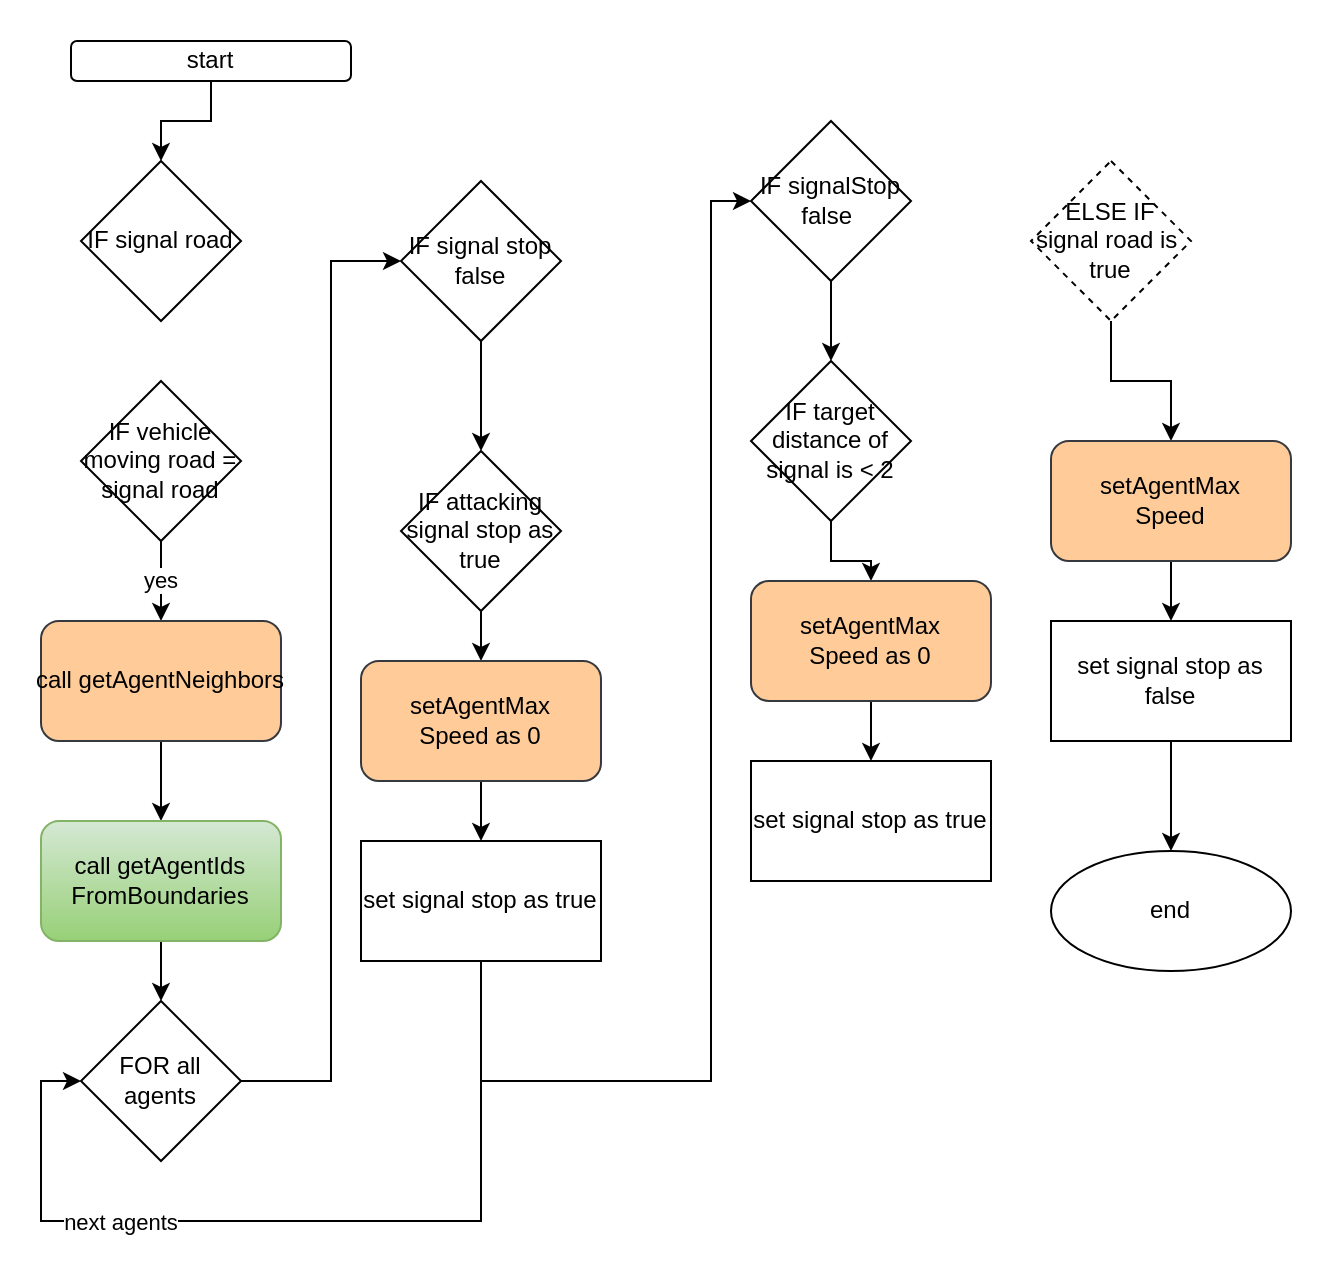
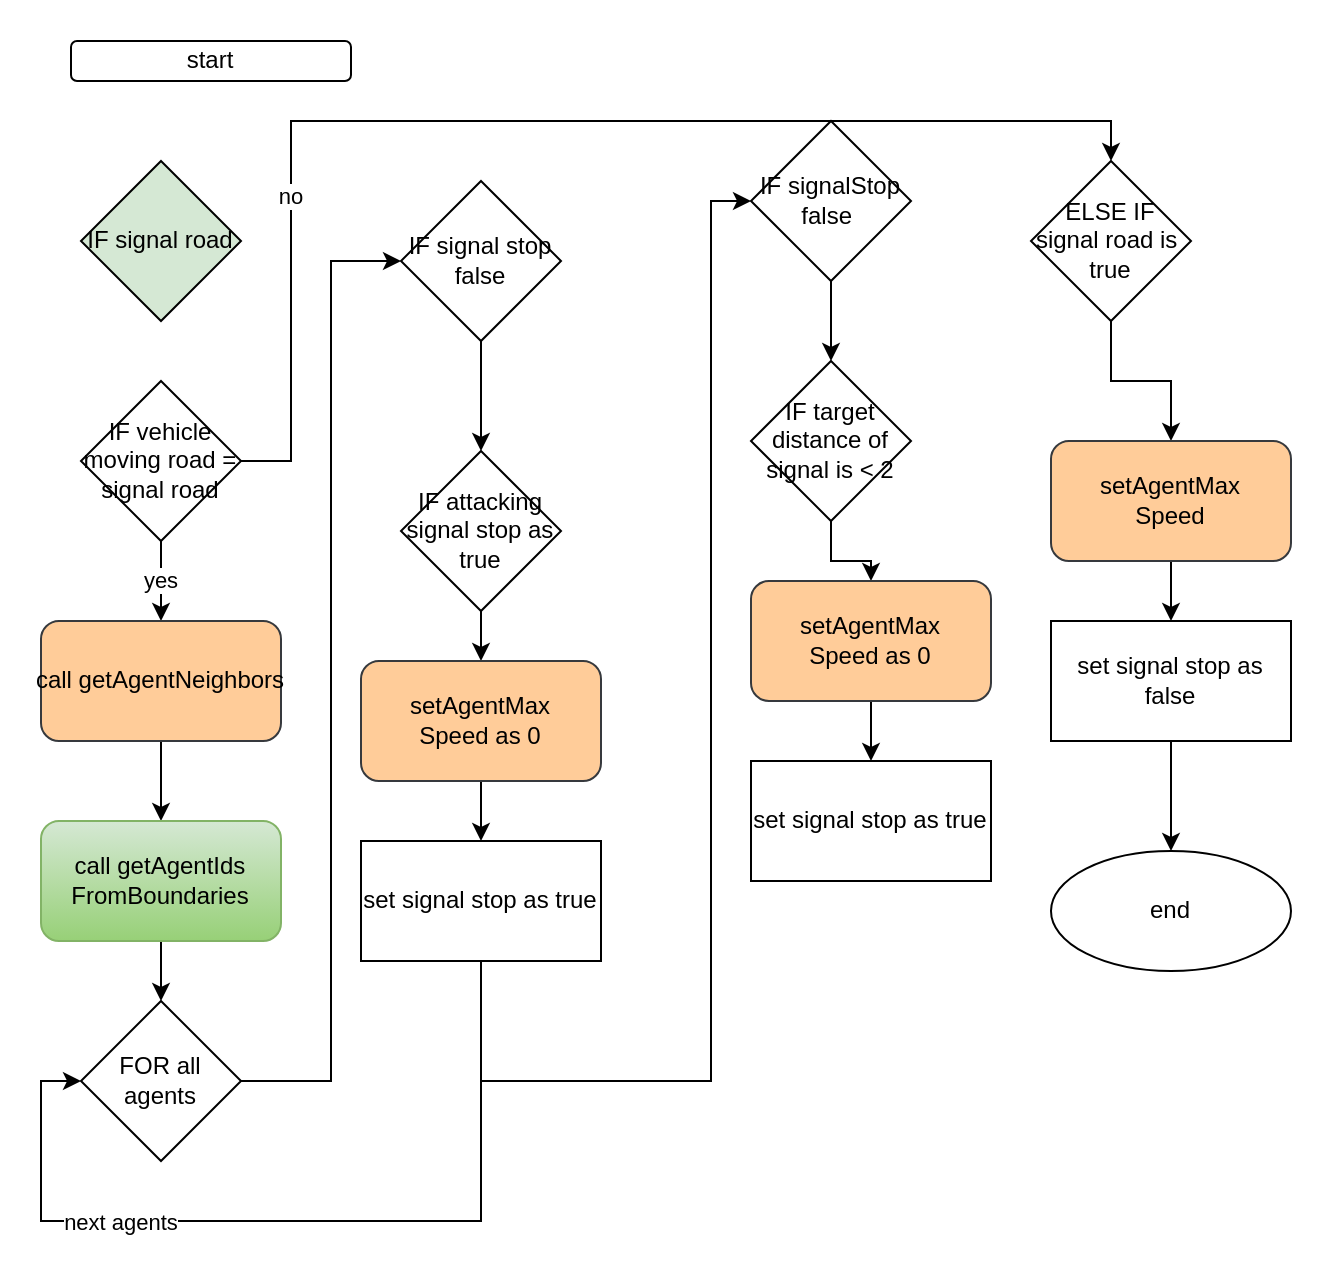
edge "start" -> "IF signal road": removed
edge "IF vehicle moving road = signal road" -> "ELSE IF signal road is true": added, label "no"
node "IF signal road": fillcolor #ffffff -> #d5e8d4
node "ELSE IF signal road is true": style dashed -> solid
